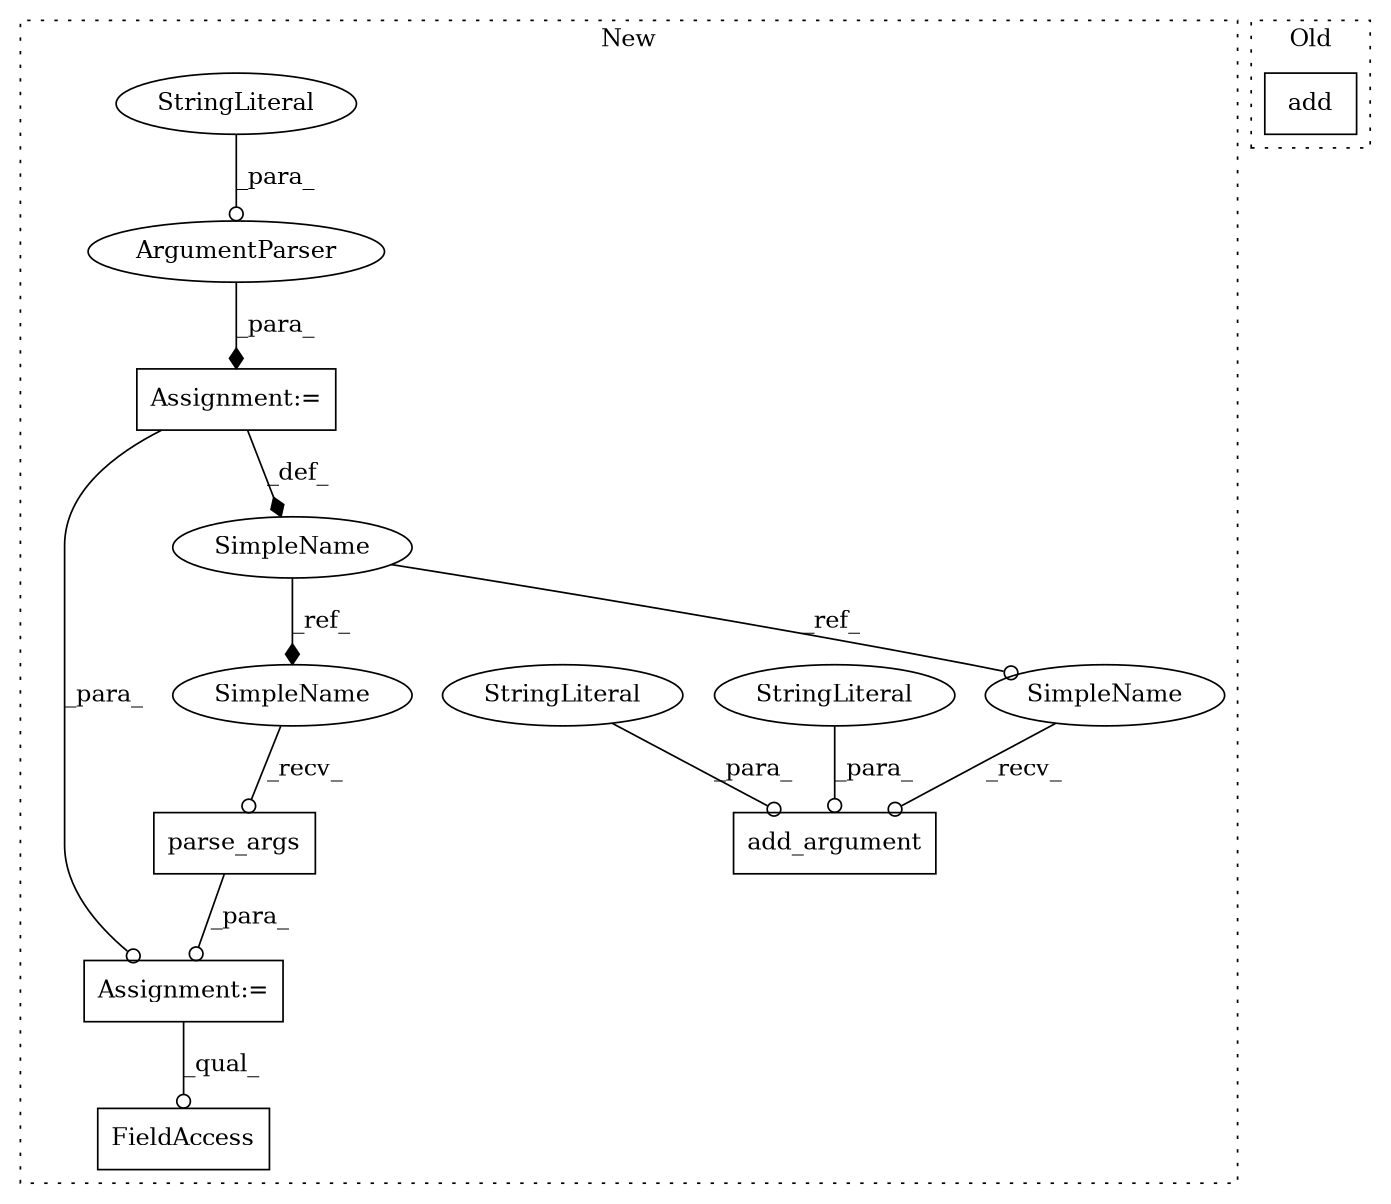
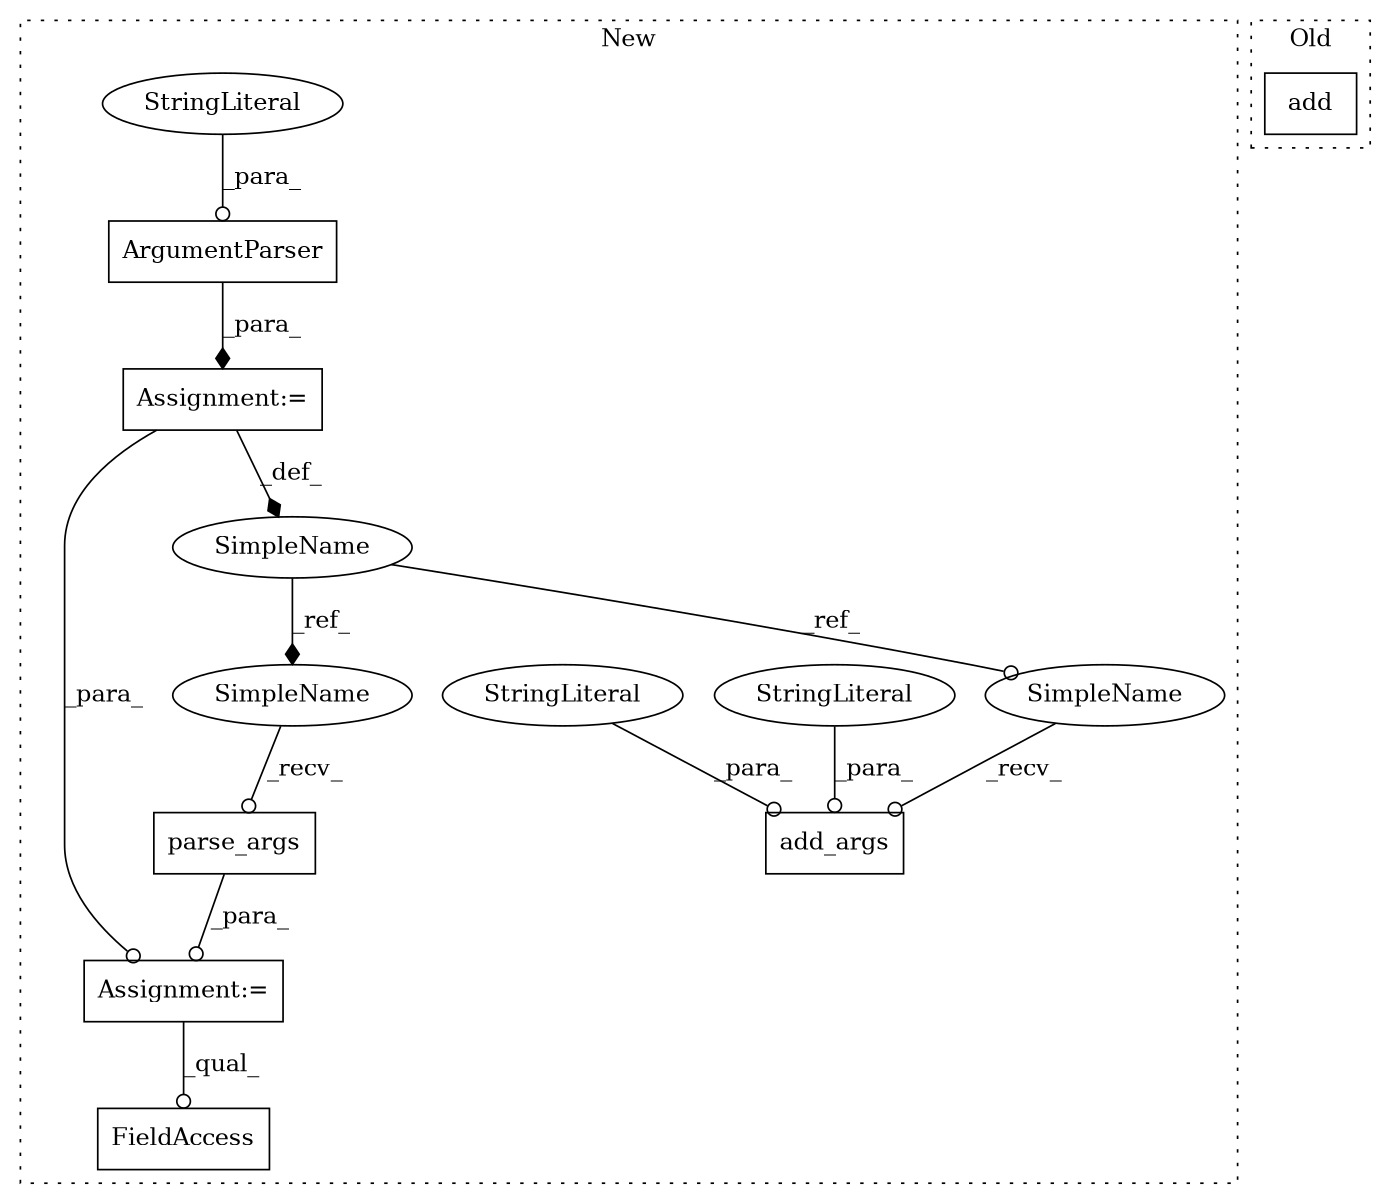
node "ArgumentParser": shape ellipse -> box
node "add_argument": label "add_argument" -> "add_args"
